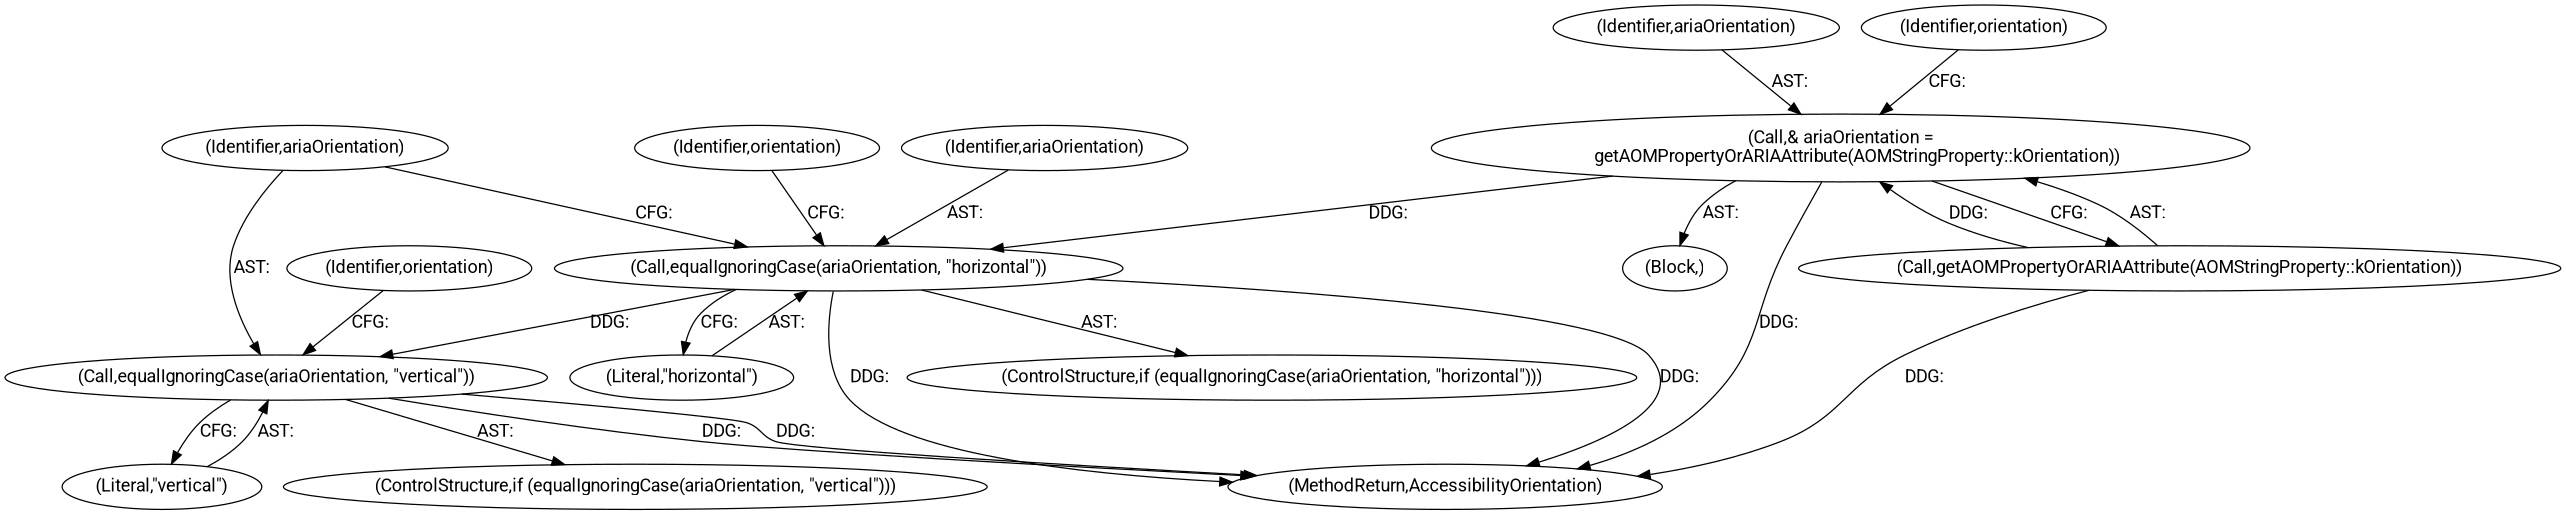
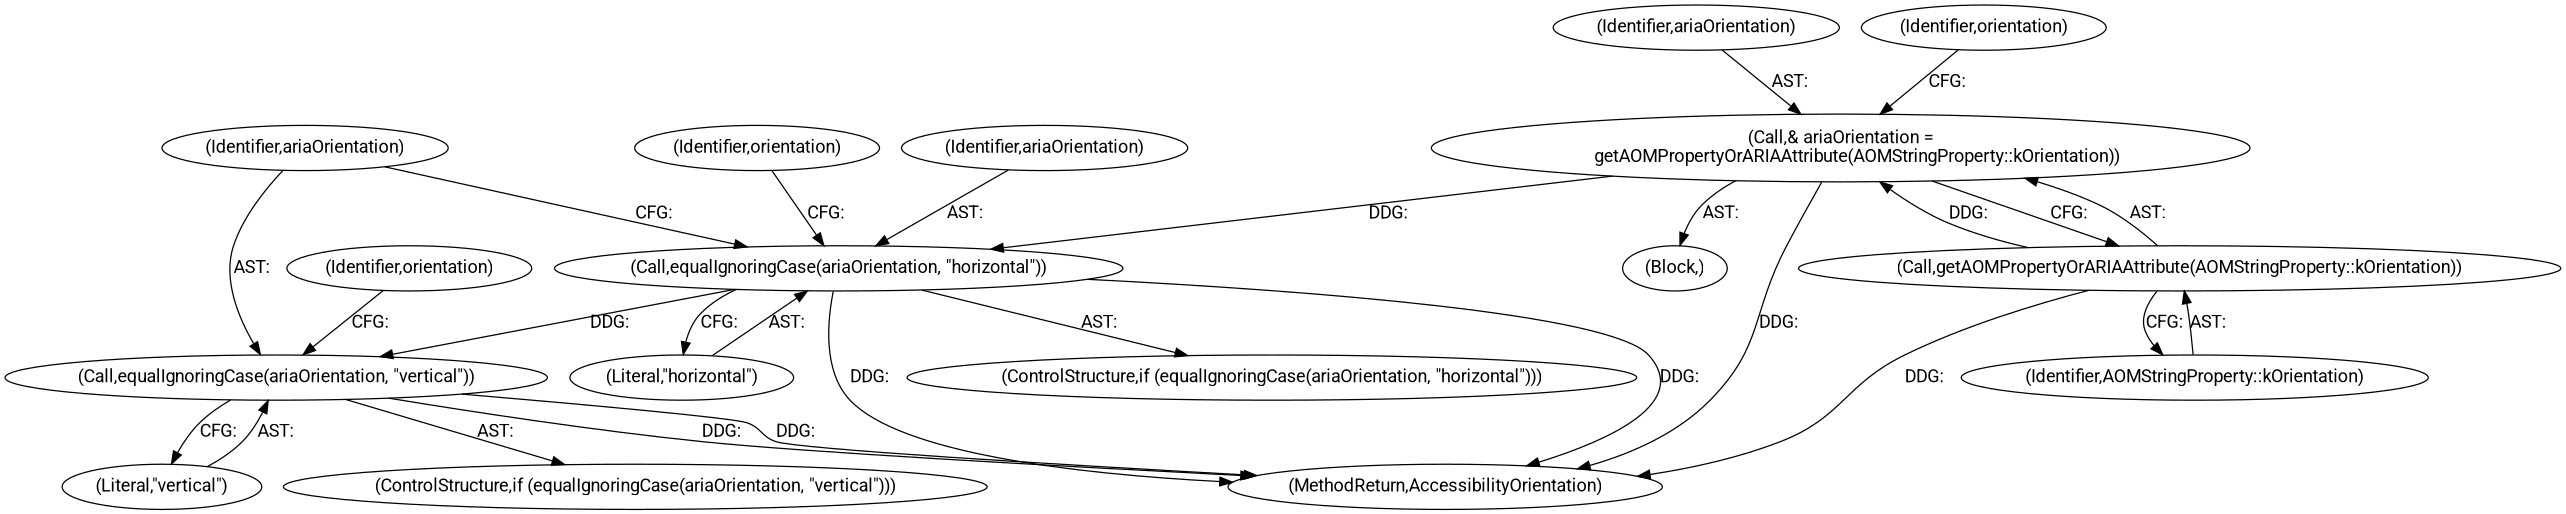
node "(Identifier,AOMStringProperty::kOrientation)": added
